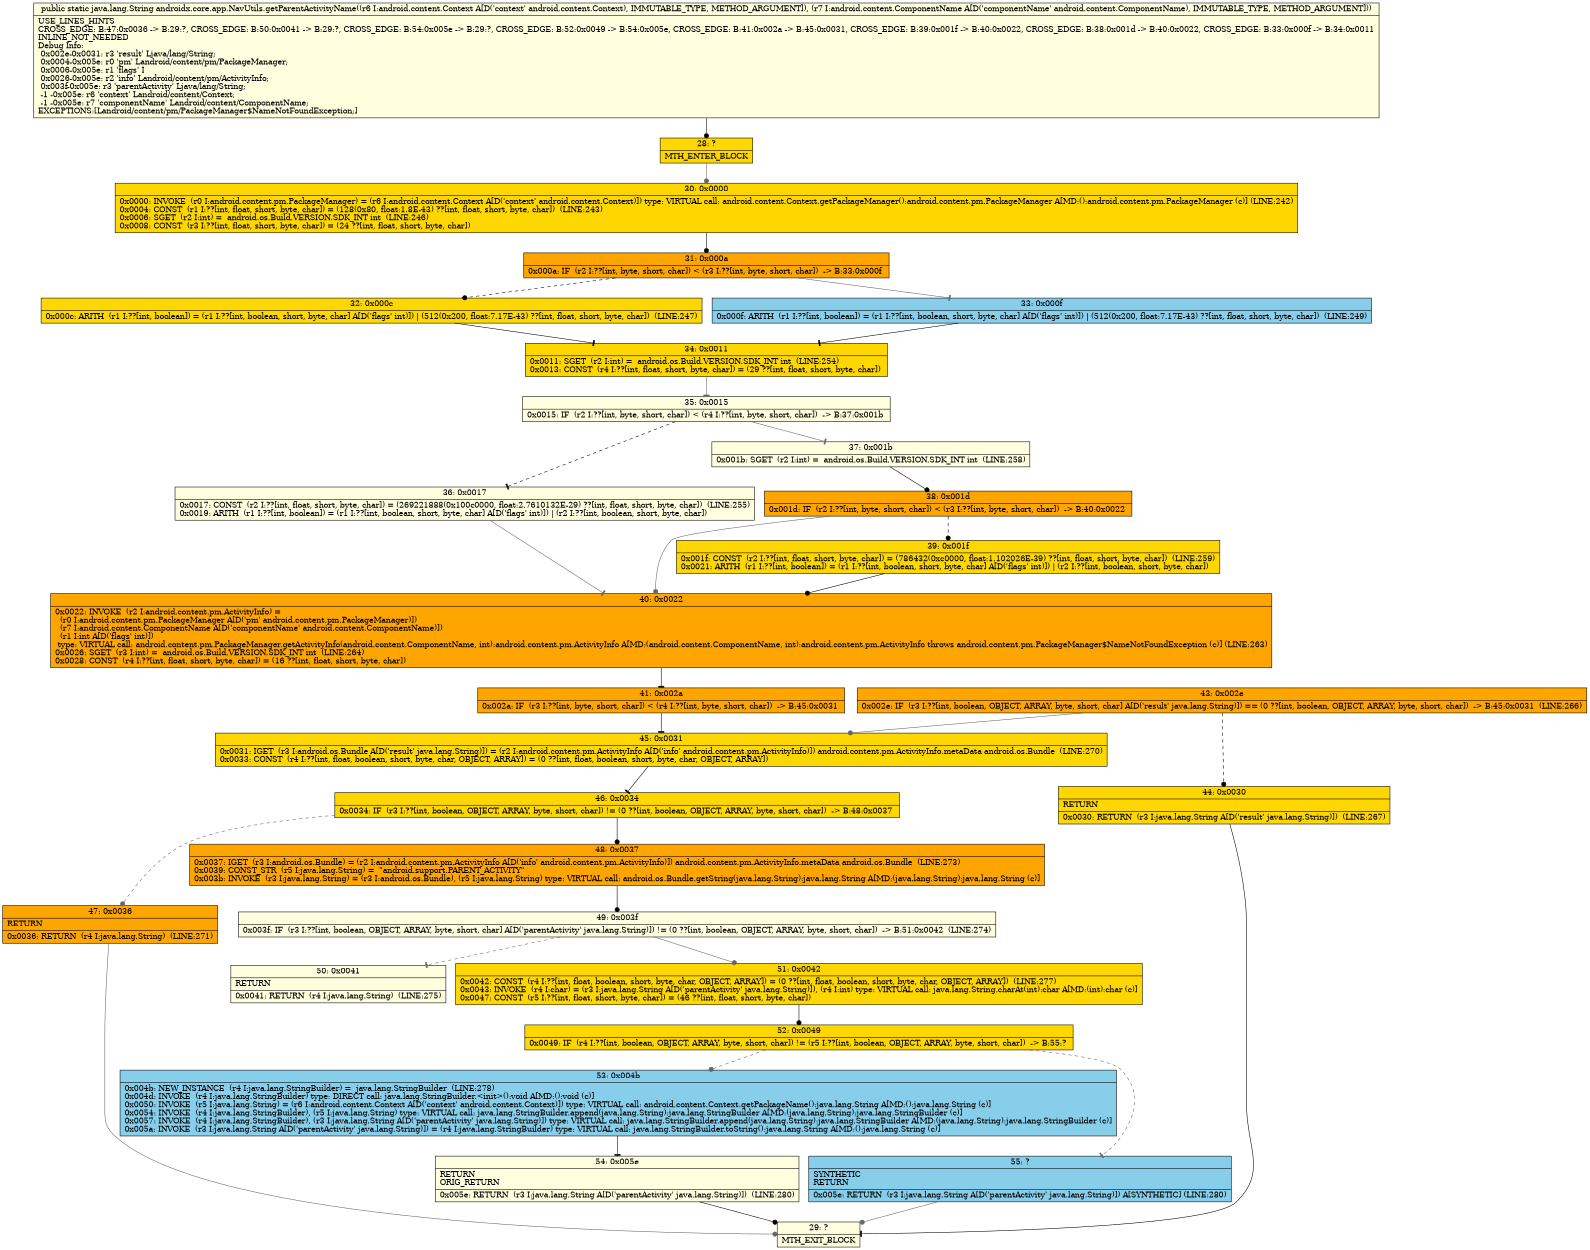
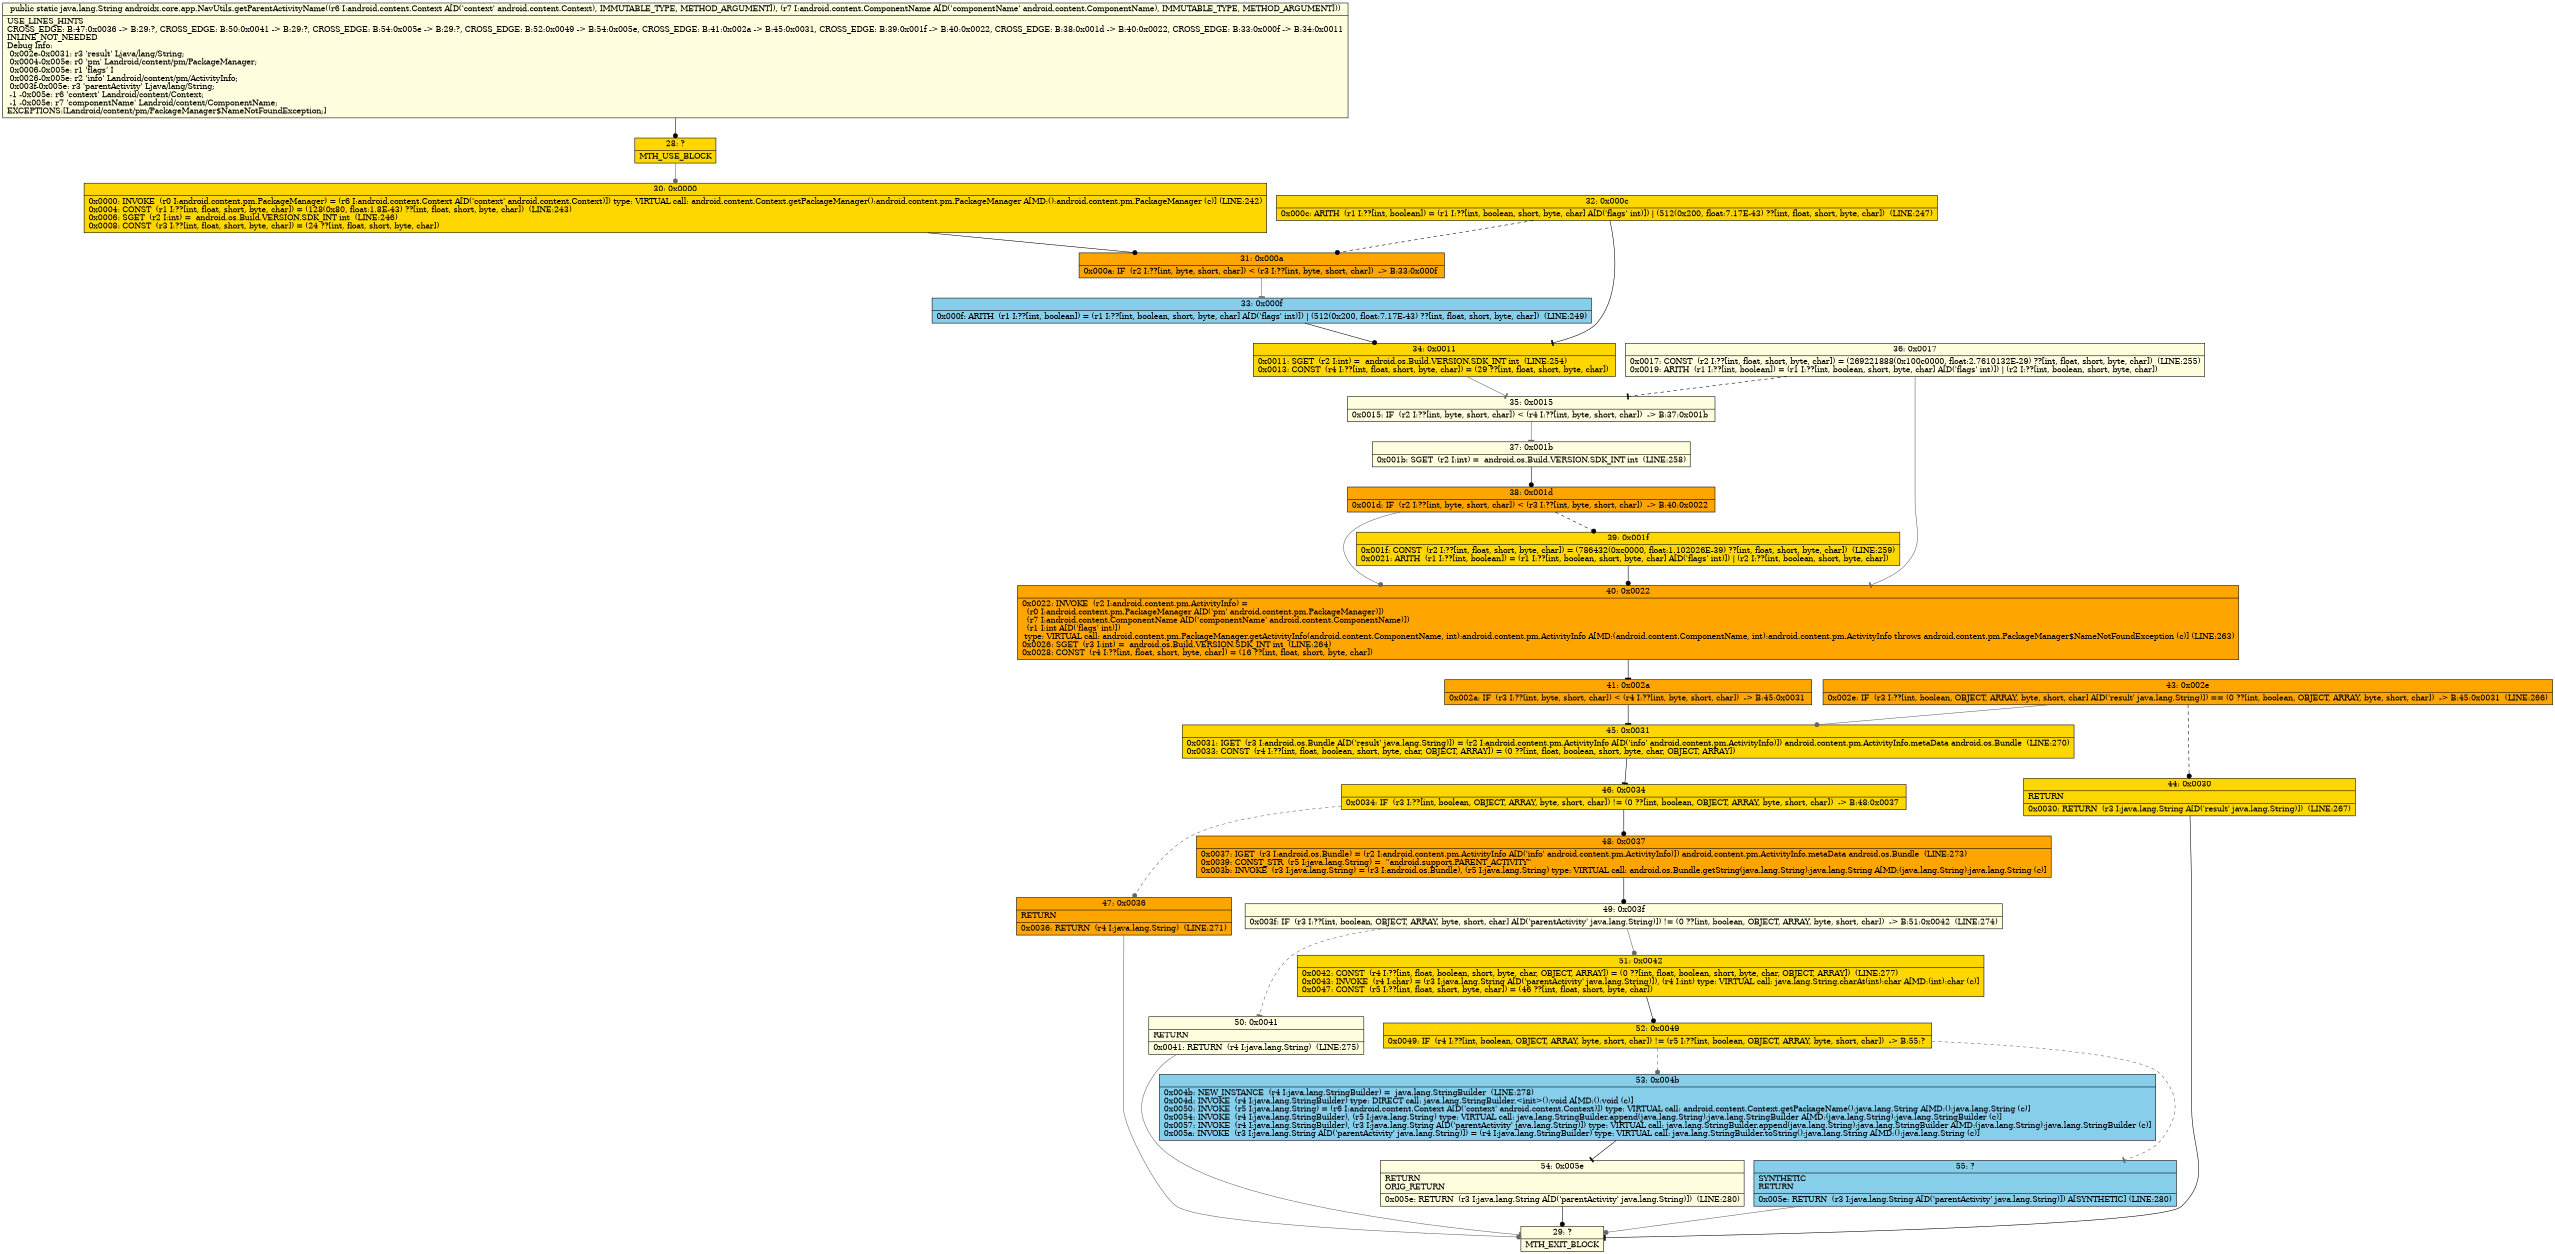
node "28: ?": text "MTH_ENTER_BLOCK" -> "MTH_USE_BLOCK"
edge "31: 0x000a" -> "32: 0x000c": reversed
edge "33: 0x000f" -> "34: 0x0011": arrowhead tee -> dot
edge "35: 0x0015" -> "36: 0x0017": reversed
edge "50: 0x0041" -> "29: ?": added
